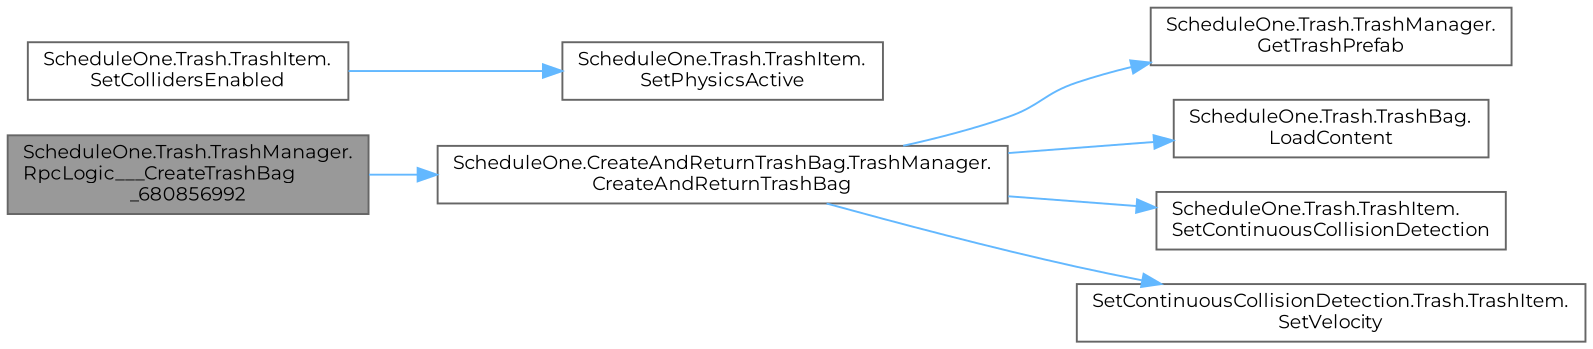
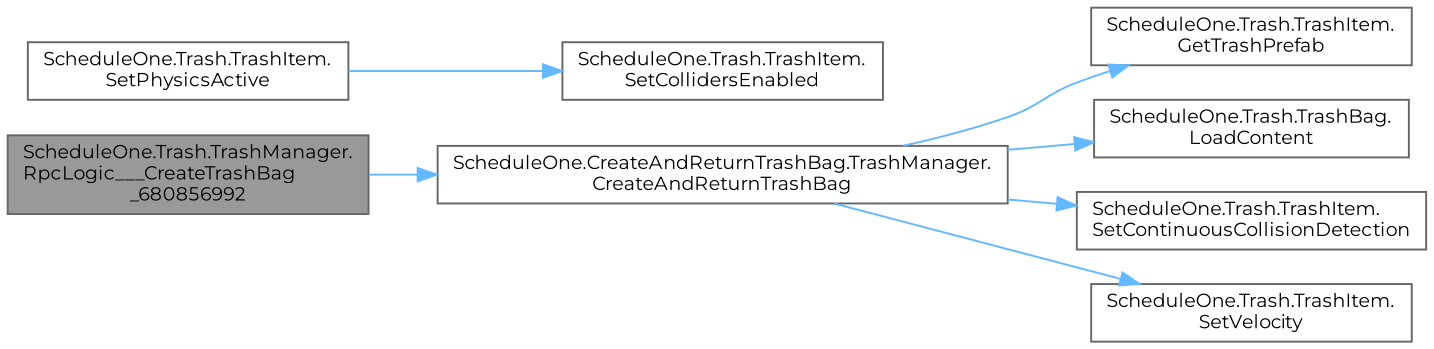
node "ScheduleOne.Trash.TrashManager. GetTrashPrefab": label "ScheduleOne.Trash.TrashManager. GetTrashPrefab" -> "ScheduleOne.Trash.TrashItem. GetTrashPrefab"
edge "ScheduleOne.Trash.TrashItem. SetCollidersEnabled" -> "ScheduleOne.Trash.TrashItem. SetPhysicsActive": reversed
node "SetContinuousCollisionDetection.Trash.TrashItem. SetVelocity": label "SetContinuousCollisionDetection.Trash.TrashItem. SetVelocity" -> "ScheduleOne.Trash.TrashItem. SetVelocity"
